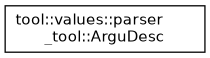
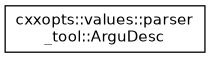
node "tool::values::parser _tool::ArguDesc": label "tool::values::parser _tool::ArguDesc" -> "cxxopts::values::parser _tool::ArguDesc"
